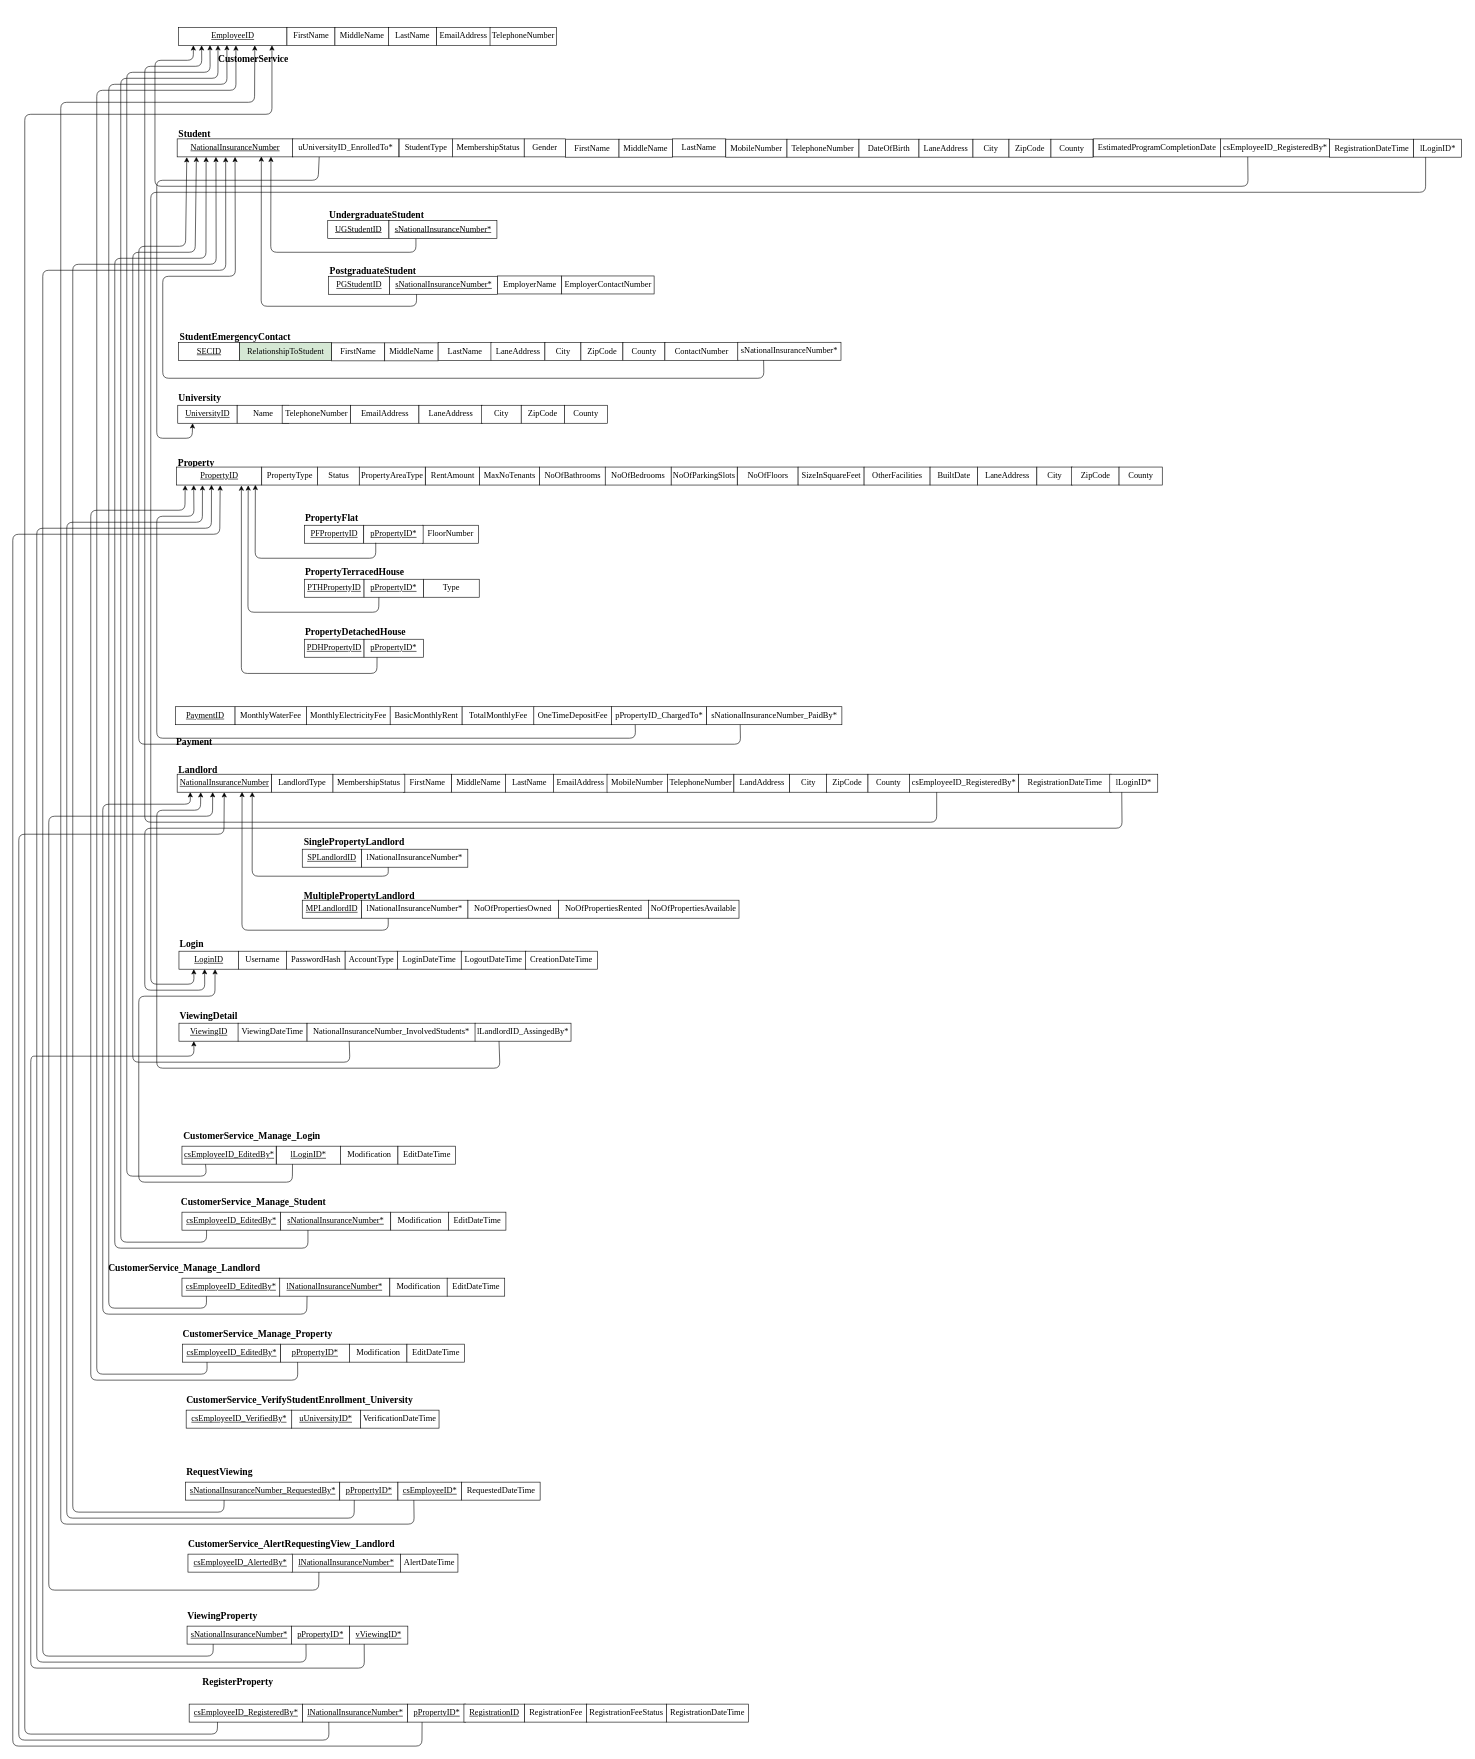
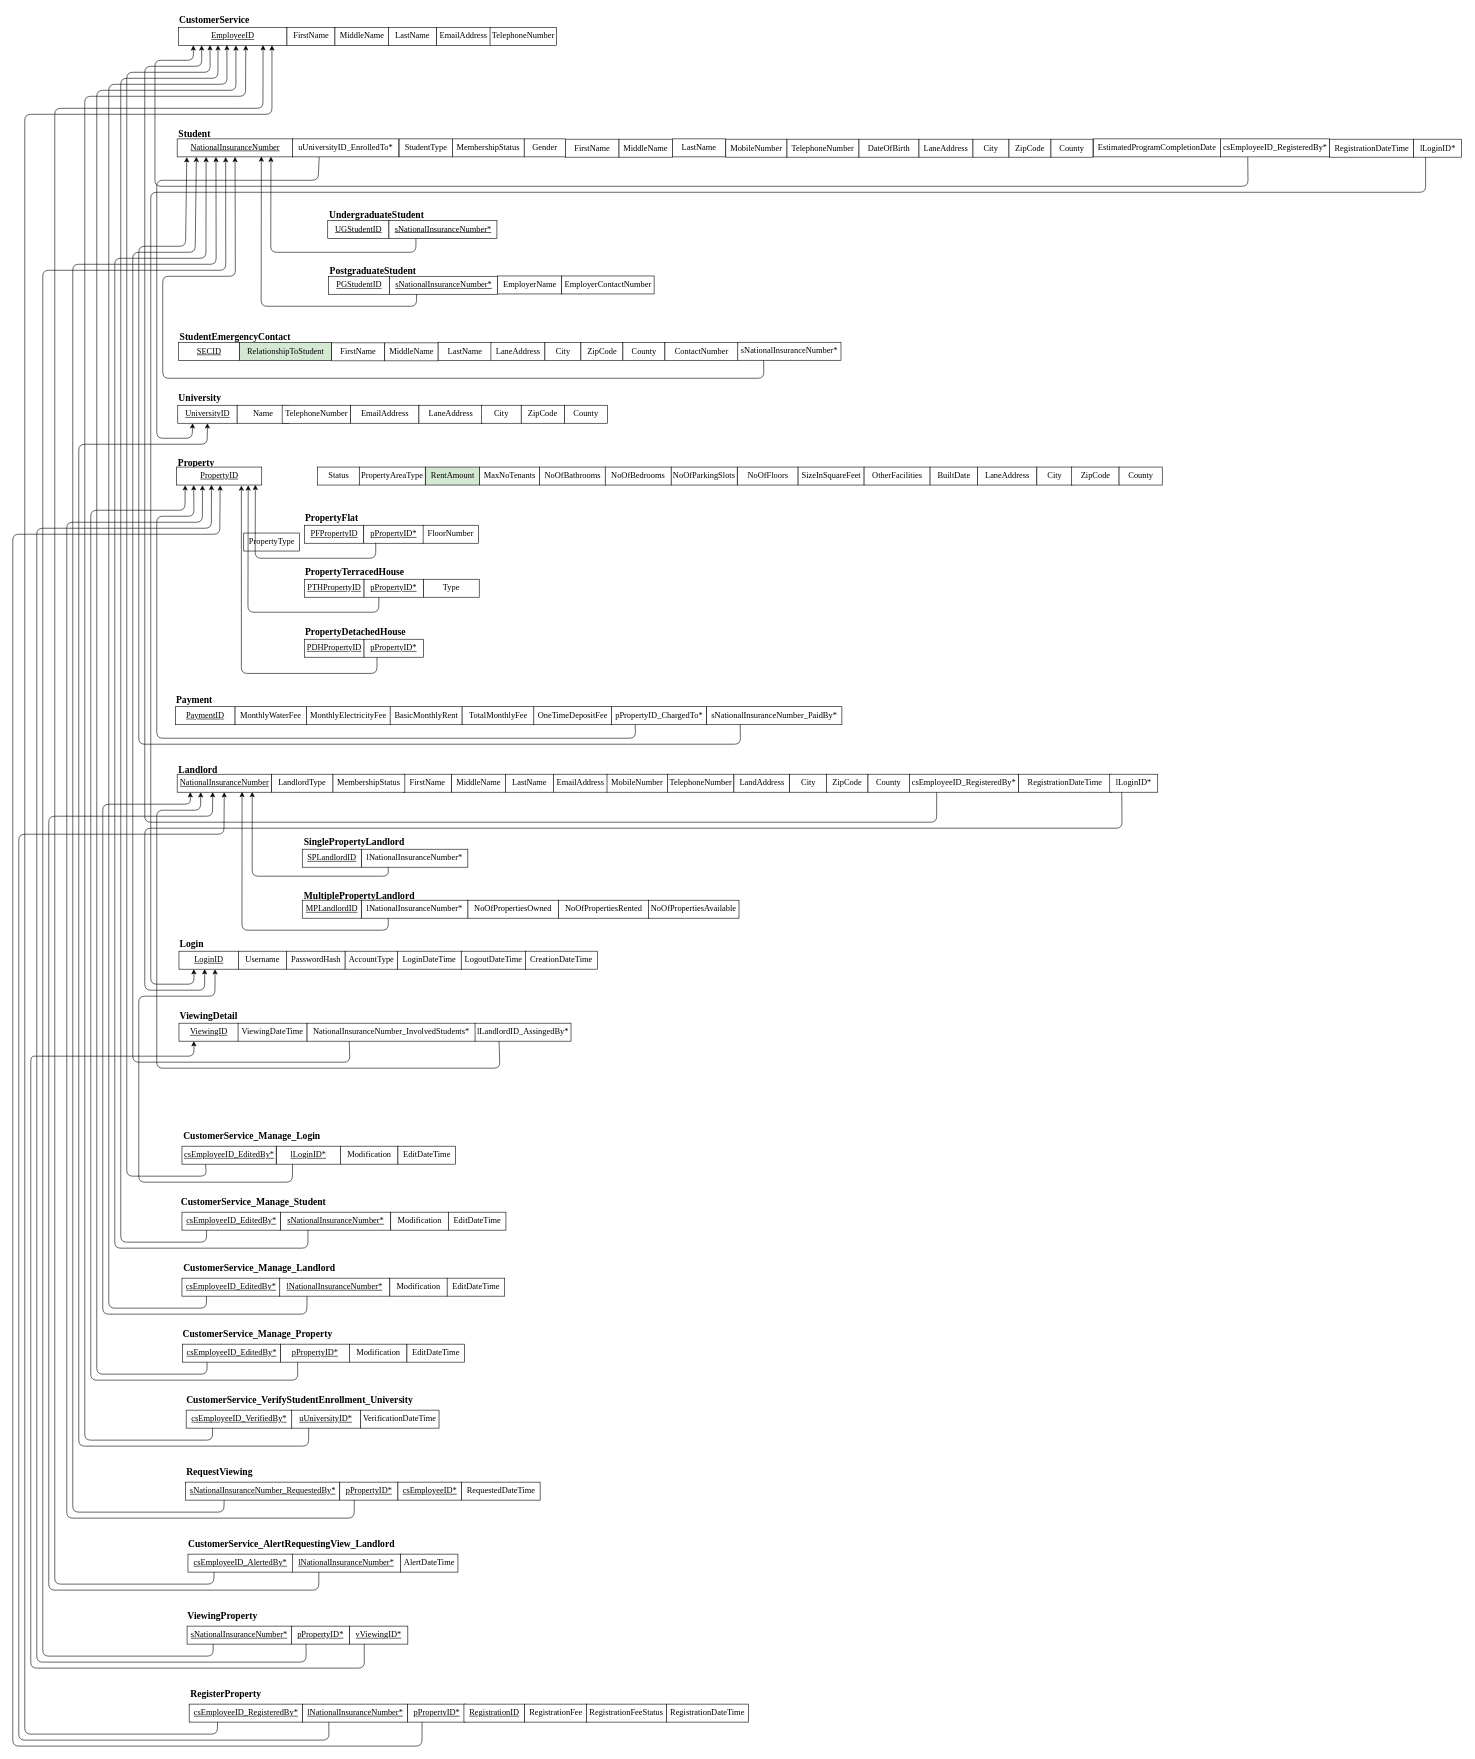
edge "csEmployeeID_AlertedBy*" -> "EmployeeID": added
node "CustomerService": moved (256, 57) -> (217, 18)
edge "csEmployeeID_VerifiedBy*" -> "EmployeeID": added
edge "csEmployeeID*" -> "EmployeeID": removed
node "PropertyType": moved (290, 476) -> (272, 542)
node "RentAmount": fillcolor #ffffff -> #d5e8d4
node "Payment": moved (196, 740) -> (196, 698)
node "CustomerService_Manage_Landlord": moved (182, 1266) -> (257, 1266)
edge "uUniversityID*" -> "UniversityID": added
node "RegisterProperty": moved (237, 1680) -> (225, 1692)
